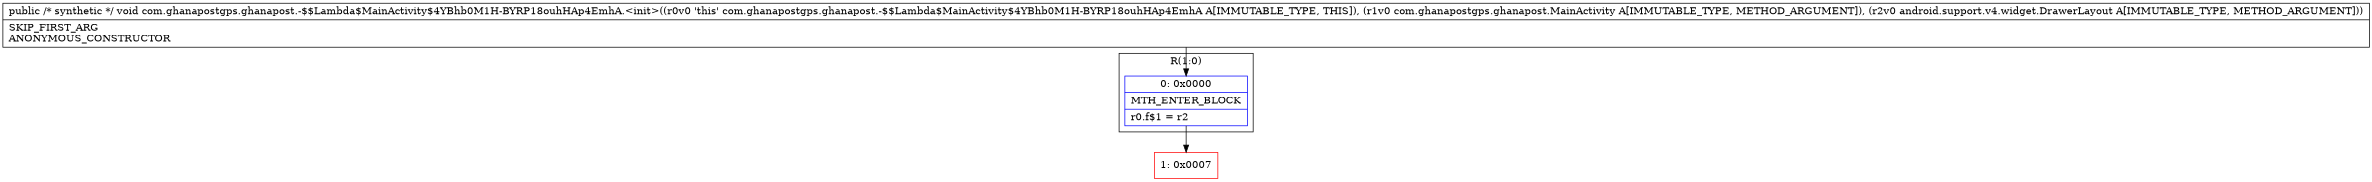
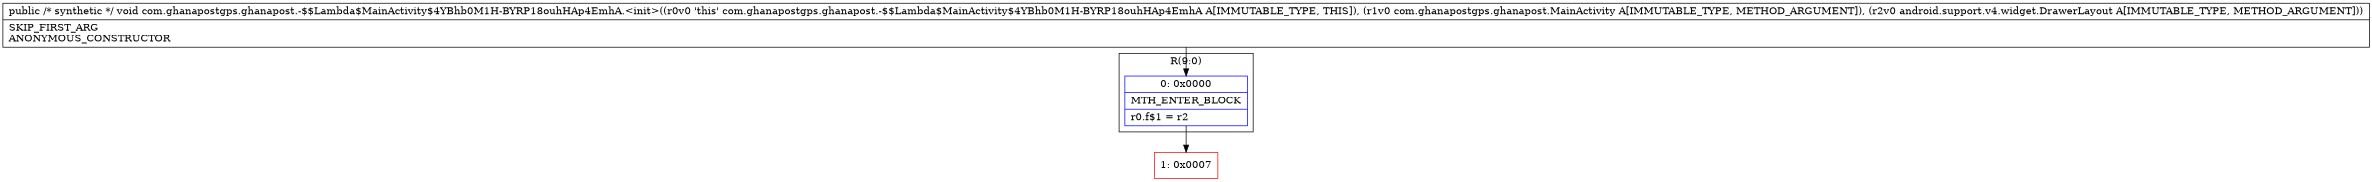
cluster "R(1:0)": label "R(1:0)" -> "R(9:0)"
